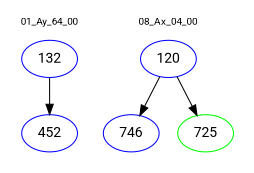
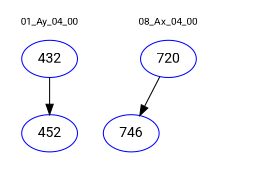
cluster "01_Ay_64_00": label "01_Ay_64_00" -> "01_Ay_04_00"
node "132": label "132" -> "432"
node "120": label "120" -> "720"
node "725": removed
